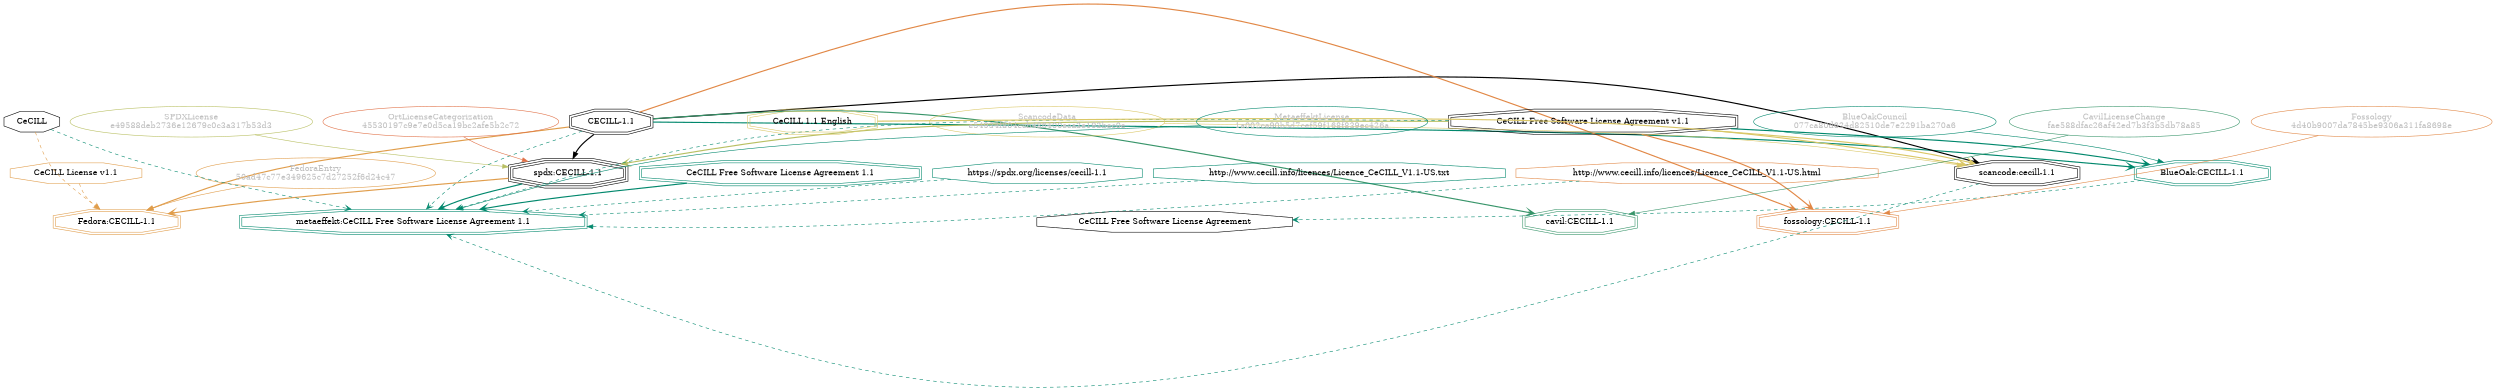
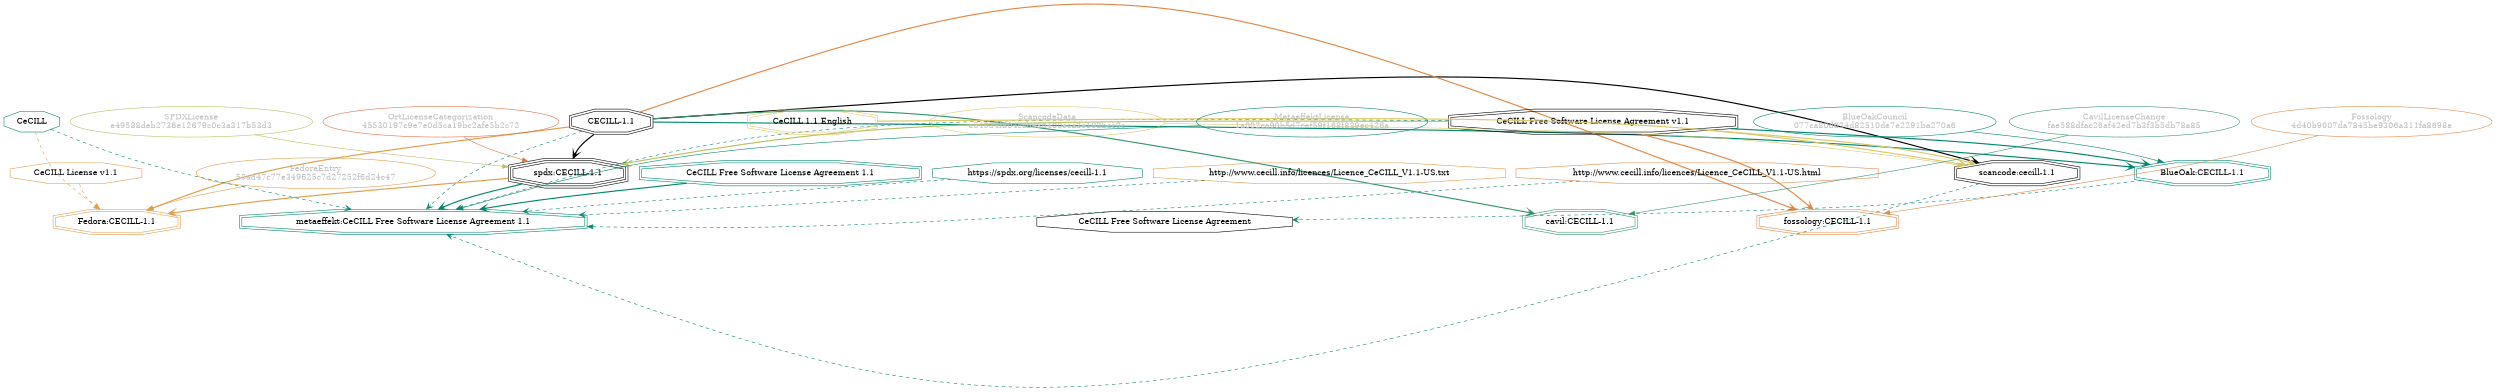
node "CeCILL": color black -> #00876c
edge "CECILL-1.1" -> "spdx:CECILL-1.1": arrowhead normal -> vee
node "http://www.cecill.info/licences/Licence_CeCILL_V1.1-US.txt": color #00876c -> #e09d4b
